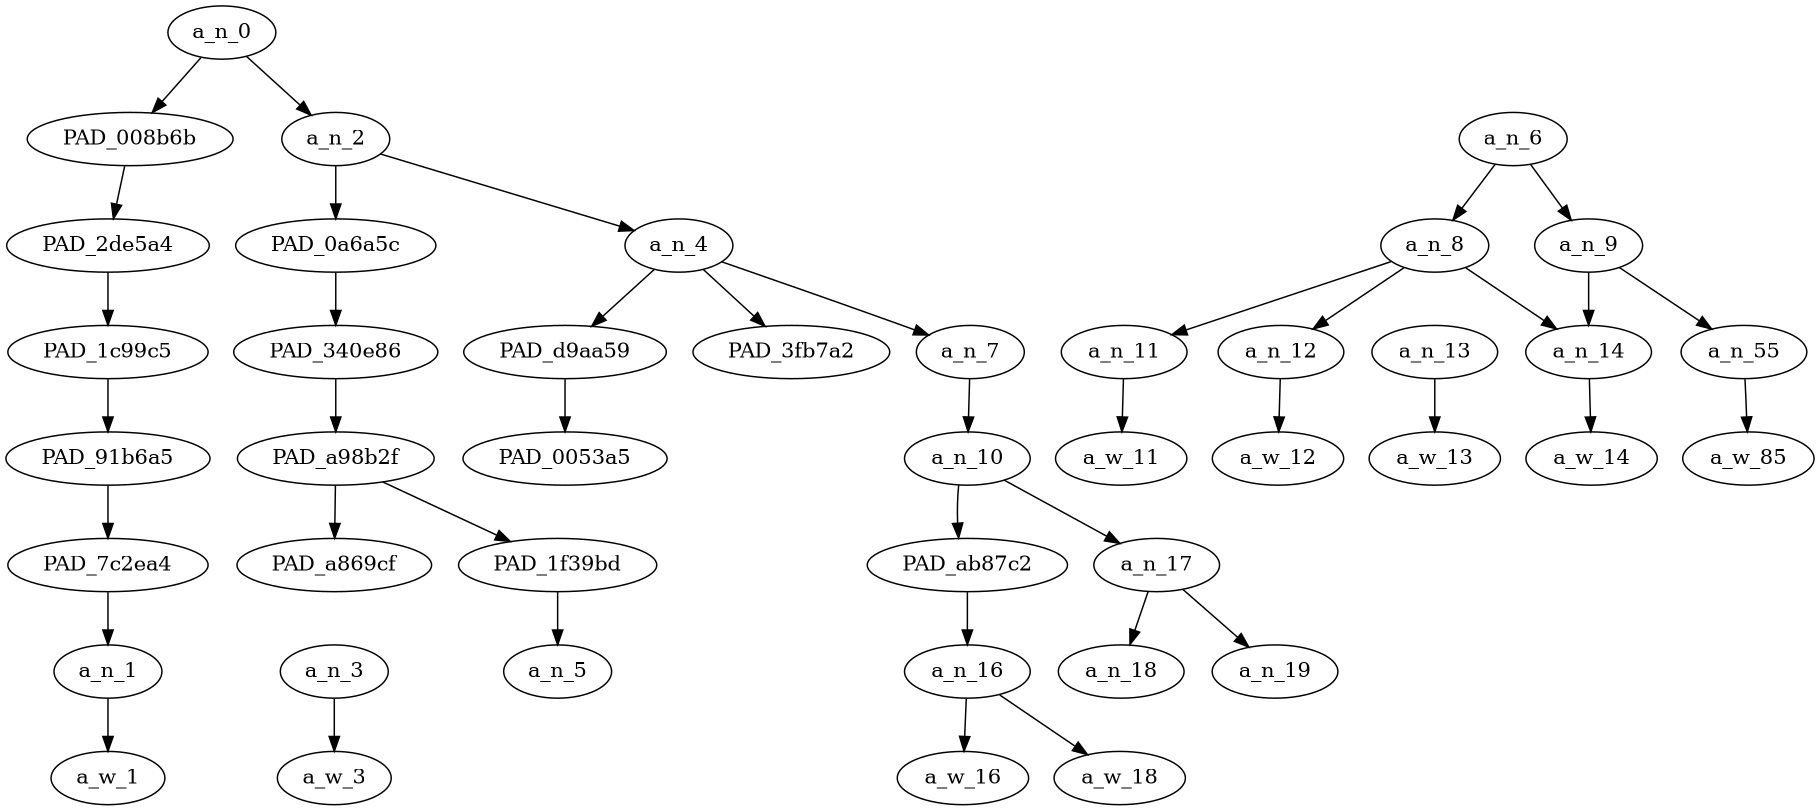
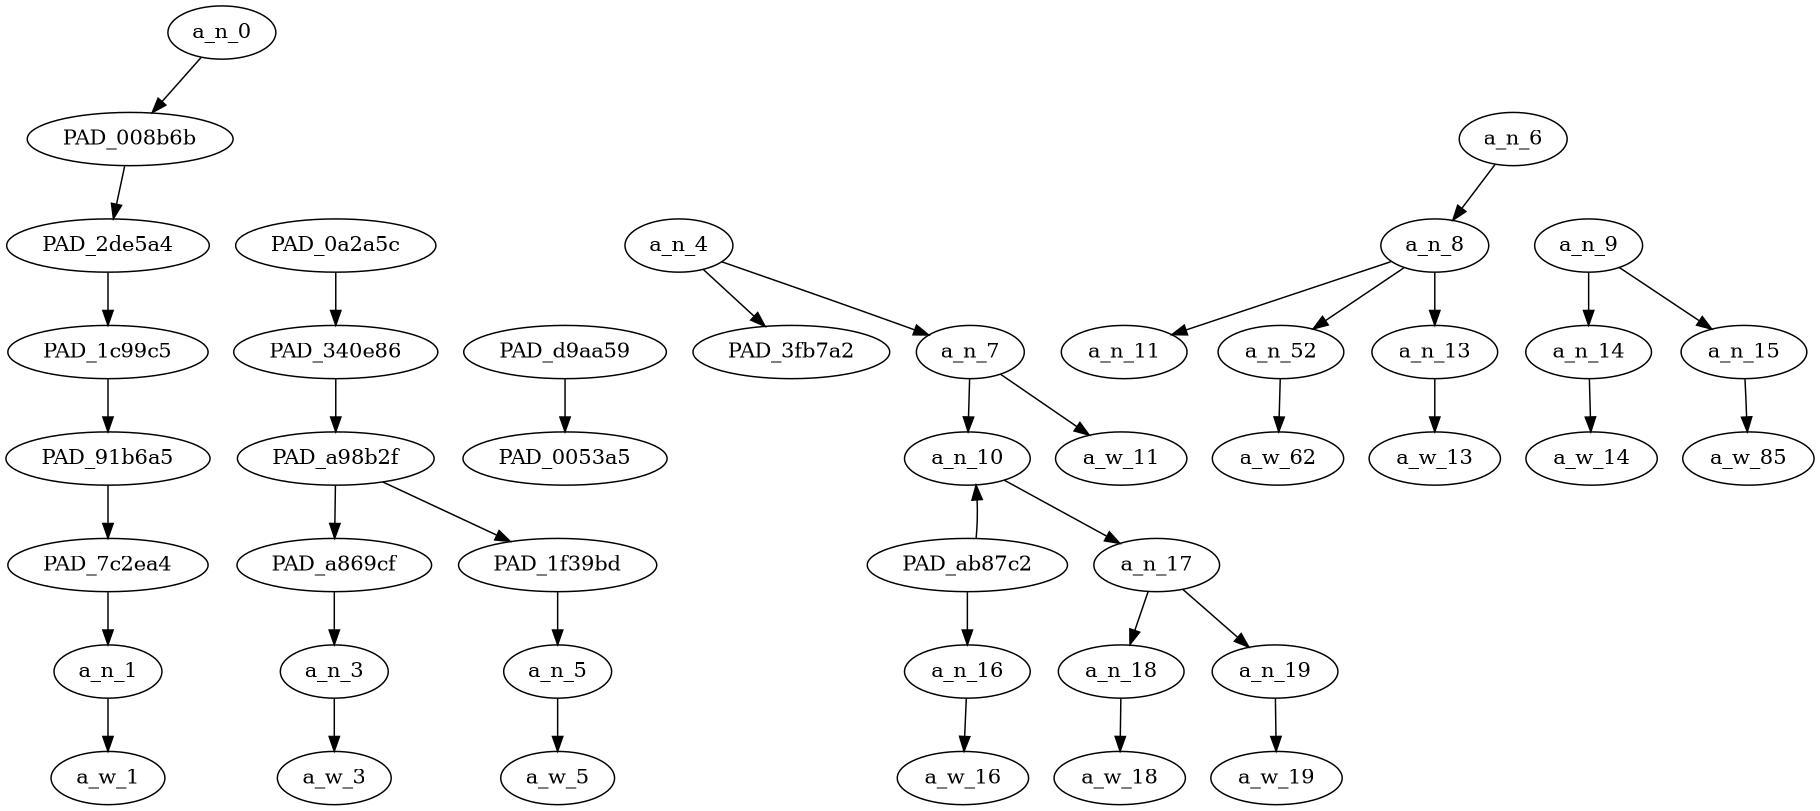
node "a_n_2": removed
edge "a_n_6" -> "a_n_9": removed
node "PAD_0a6a5c": label "PAD_0a6a5c" -> "PAD_0a2a5c"
edge "a_n_4" -> "PAD_d9aa59": removed
edge "a_n_8" -> "a_n_14": now "a_n_8" -> "a_n_13"
node "a_n_12": label "a_n_12" -> "a_n_52"
node "a_n_55": label "a_n_55" -> "a_n_15"
edge "a_n_11" -> "a_w_11": now "a_n_7" -> "a_w_11"
node "a_w_12": label "a_w_12" -> "a_w_62"
edge "a_n_10" -> "PAD_ab87c2": reversed
edge "PAD_a869cf" -> "a_n_3": added
edge "a_n_16" -> "a_w_18": now "a_n_18" -> "a_w_18"
node "a_w_5": added
node "a_w_19": added
